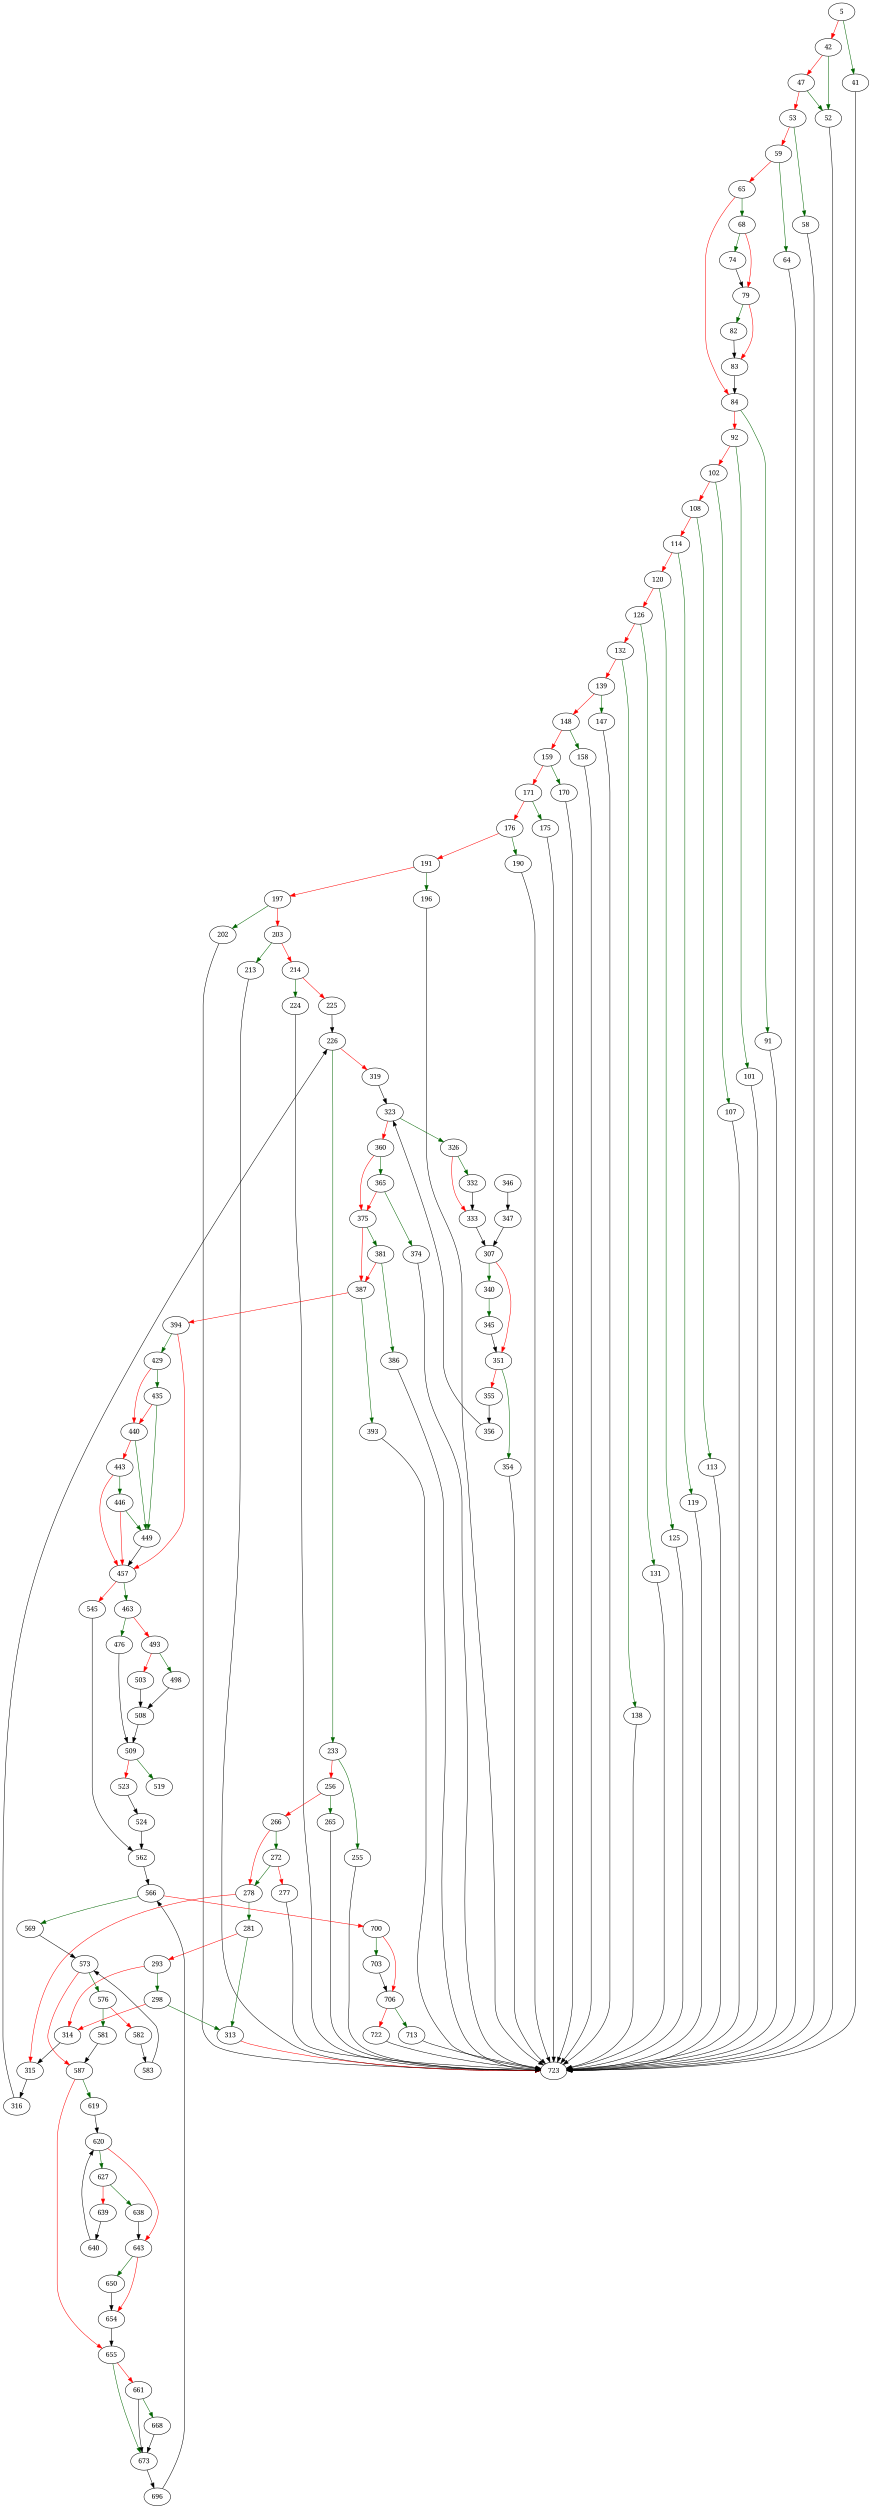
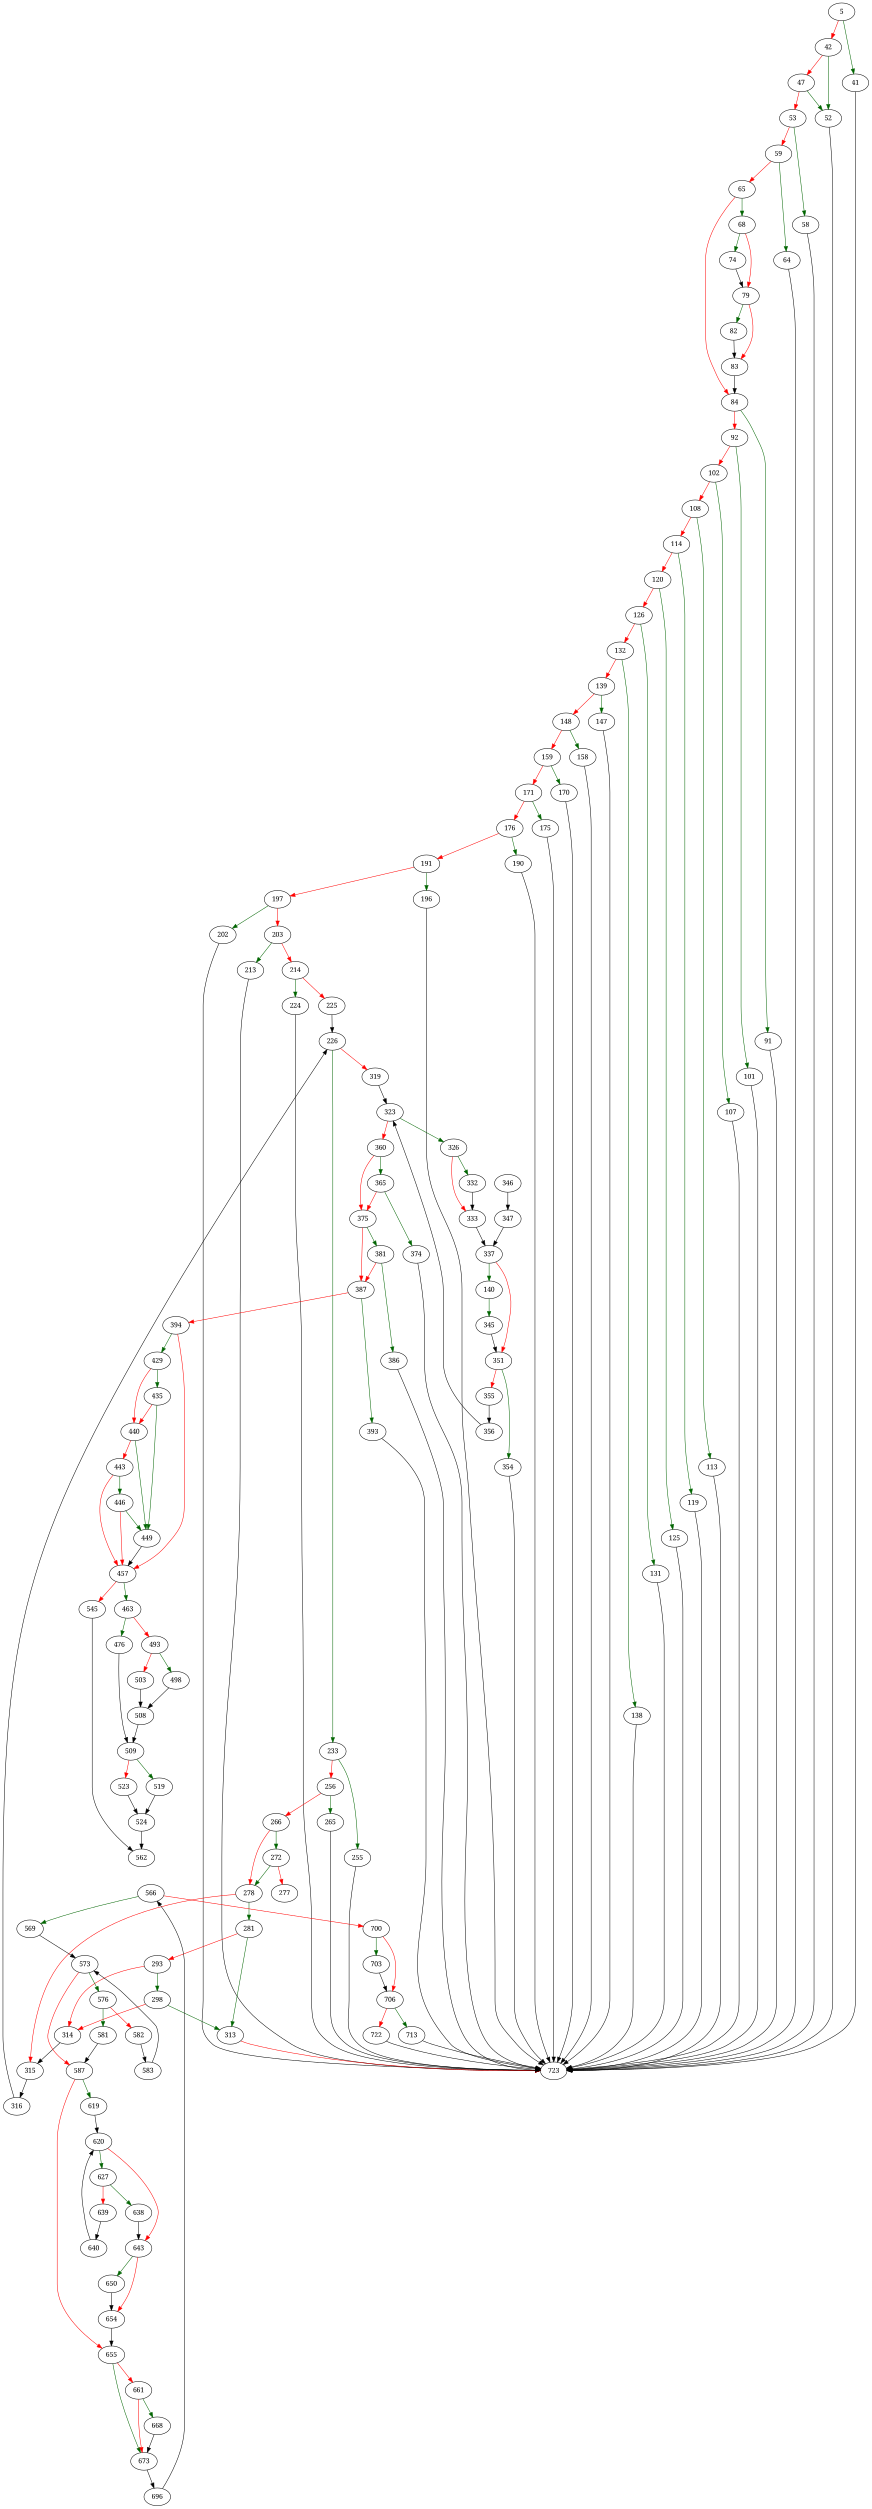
node "307": label "307" -> "337"
node "340": label "340" -> "140"
edge "519" -> "524": added
edge "562" -> "566": removed
edge "277" -> "723": removed
edge "661" -> "673": color black -> red
